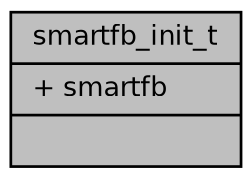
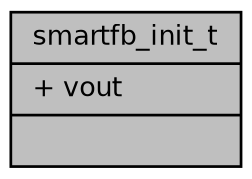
node "smartfb_init_t": text "+ smartfb" -> "+ vout"
